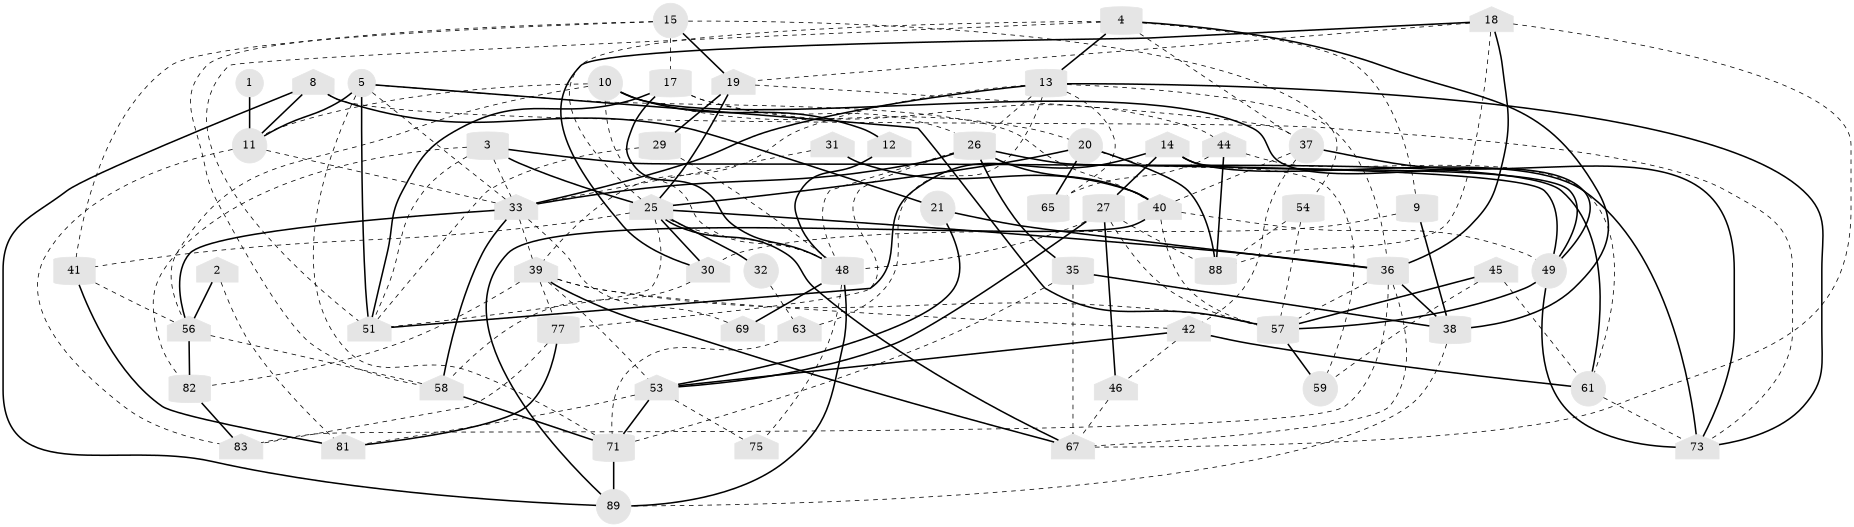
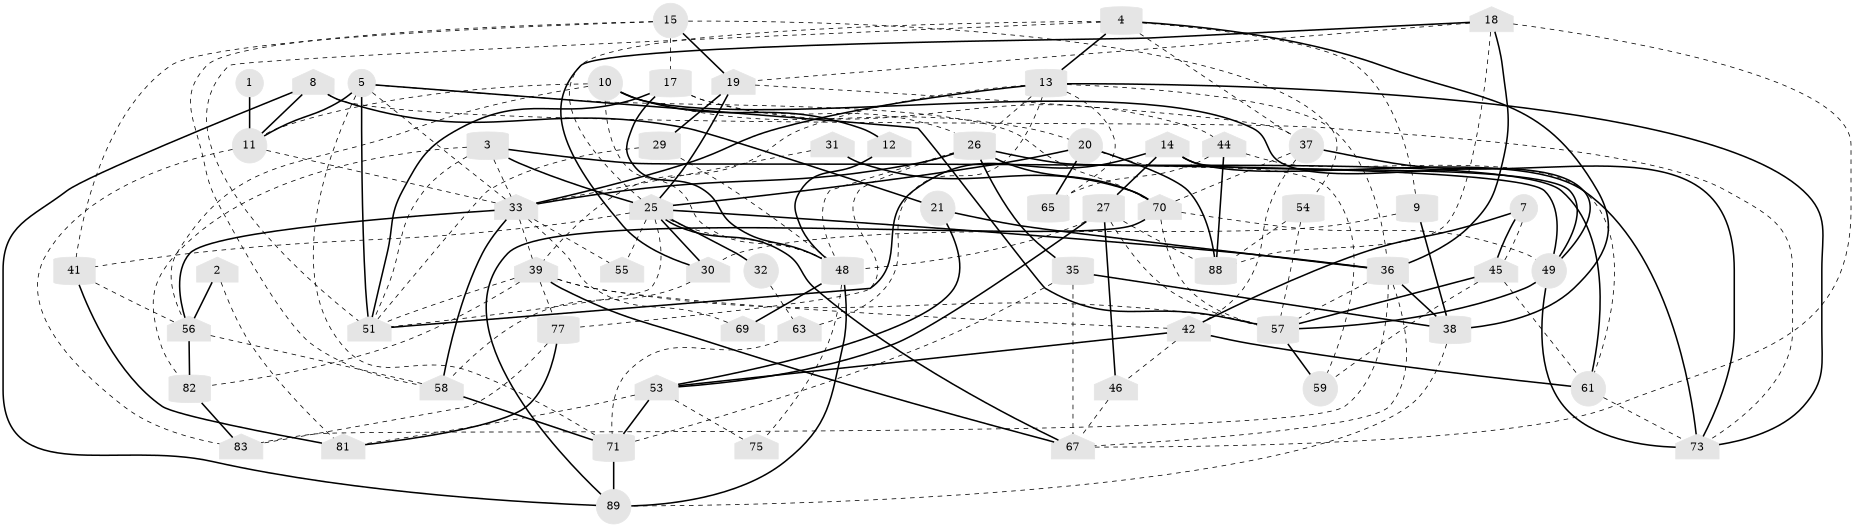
node "40": label "40" -> "70"
node "7": added
node "55": added
edge "39" -- "53": now "39" -- "51"
